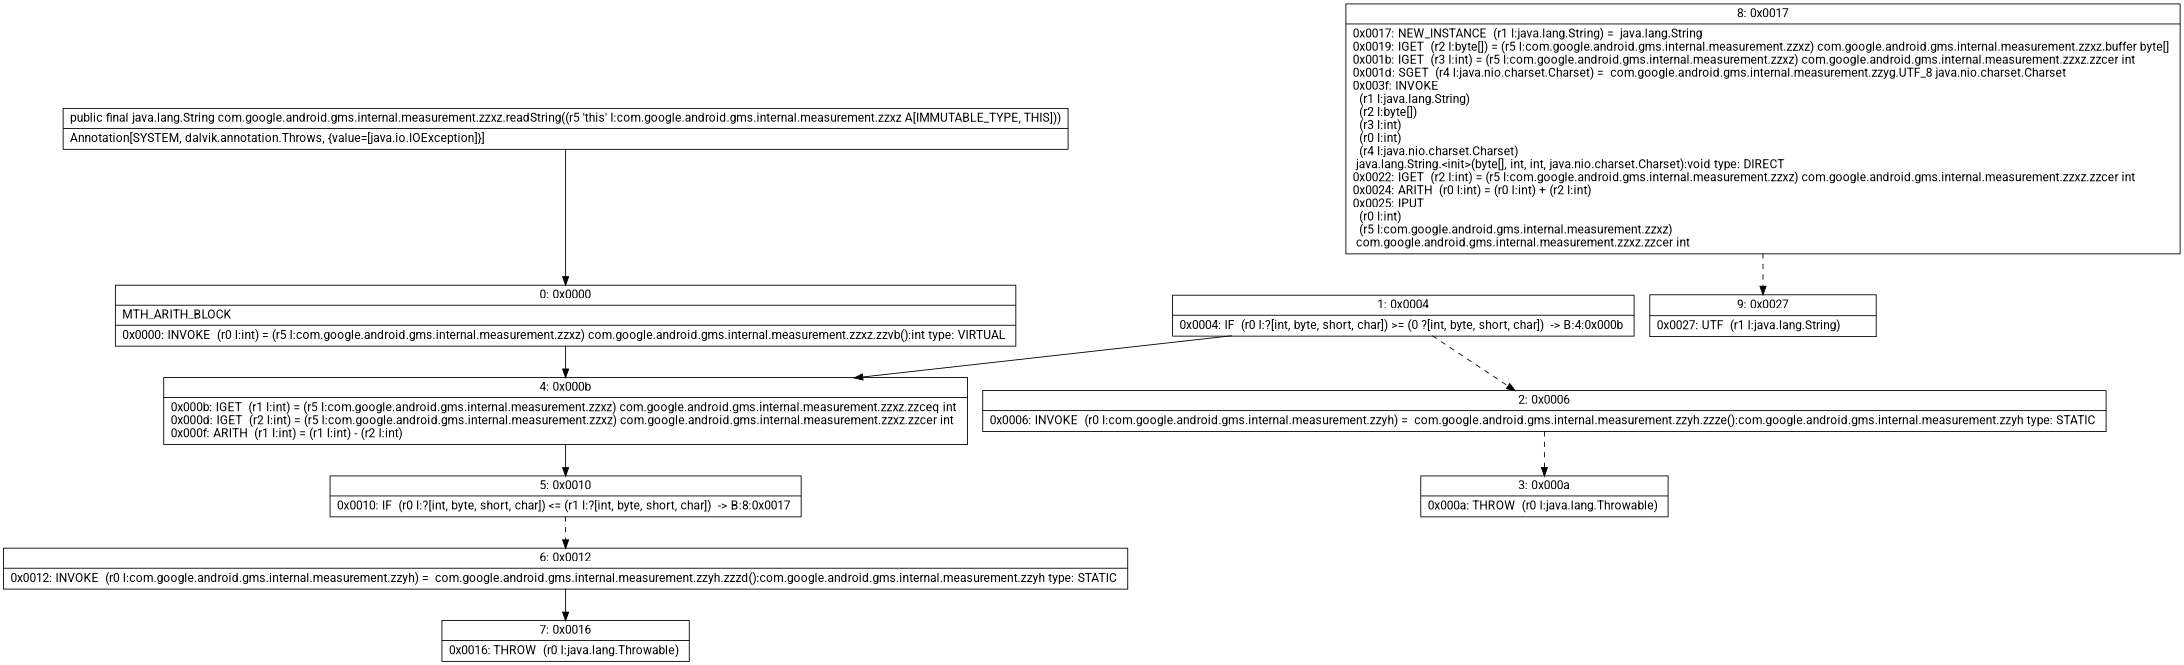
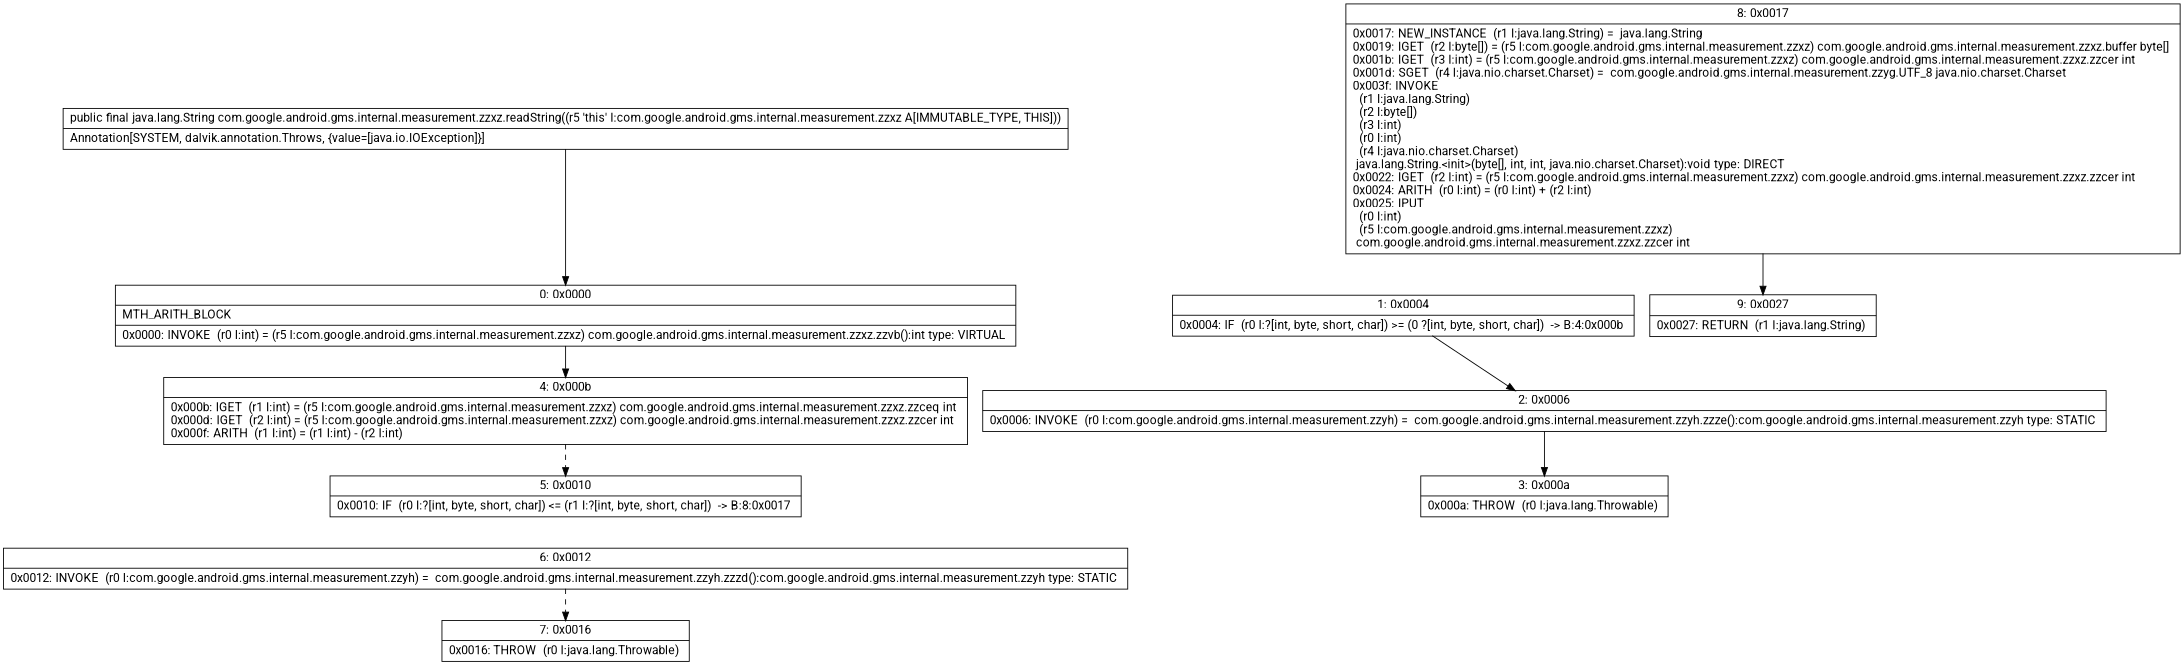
edge "8: 0x0017" -> "9: 0x0027": style dashed -> solid
node "9: 0x0027": text "0x0027: UTF  (r1 I:java.lang.String)" -> "0x0027: RETURN  (r1 I:java.lang.String)"
edge "1: 0x0004" -> "4: 0x000b": removed
edge "1: 0x0004" -> "2: 0x0006": style dashed -> solid
edge "2: 0x0006" -> "3: 0x000a": style dashed -> solid
edge "4: 0x000b" -> "5: 0x0010": style solid -> dashed
edge "5: 0x0010" -> "6: 0x0012": removed
edge "6: 0x0012" -> "7: 0x0016": style solid -> dashed
